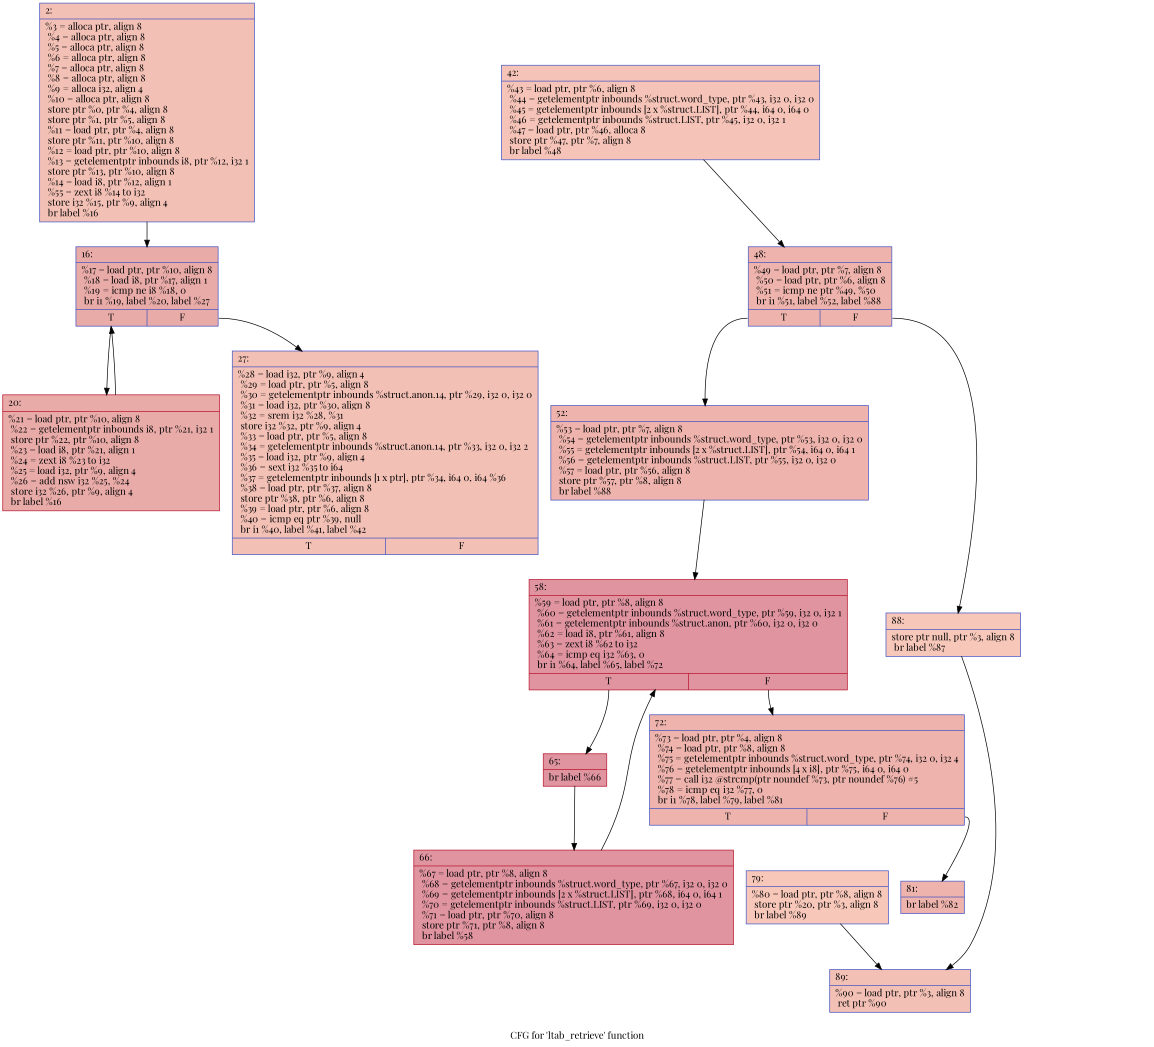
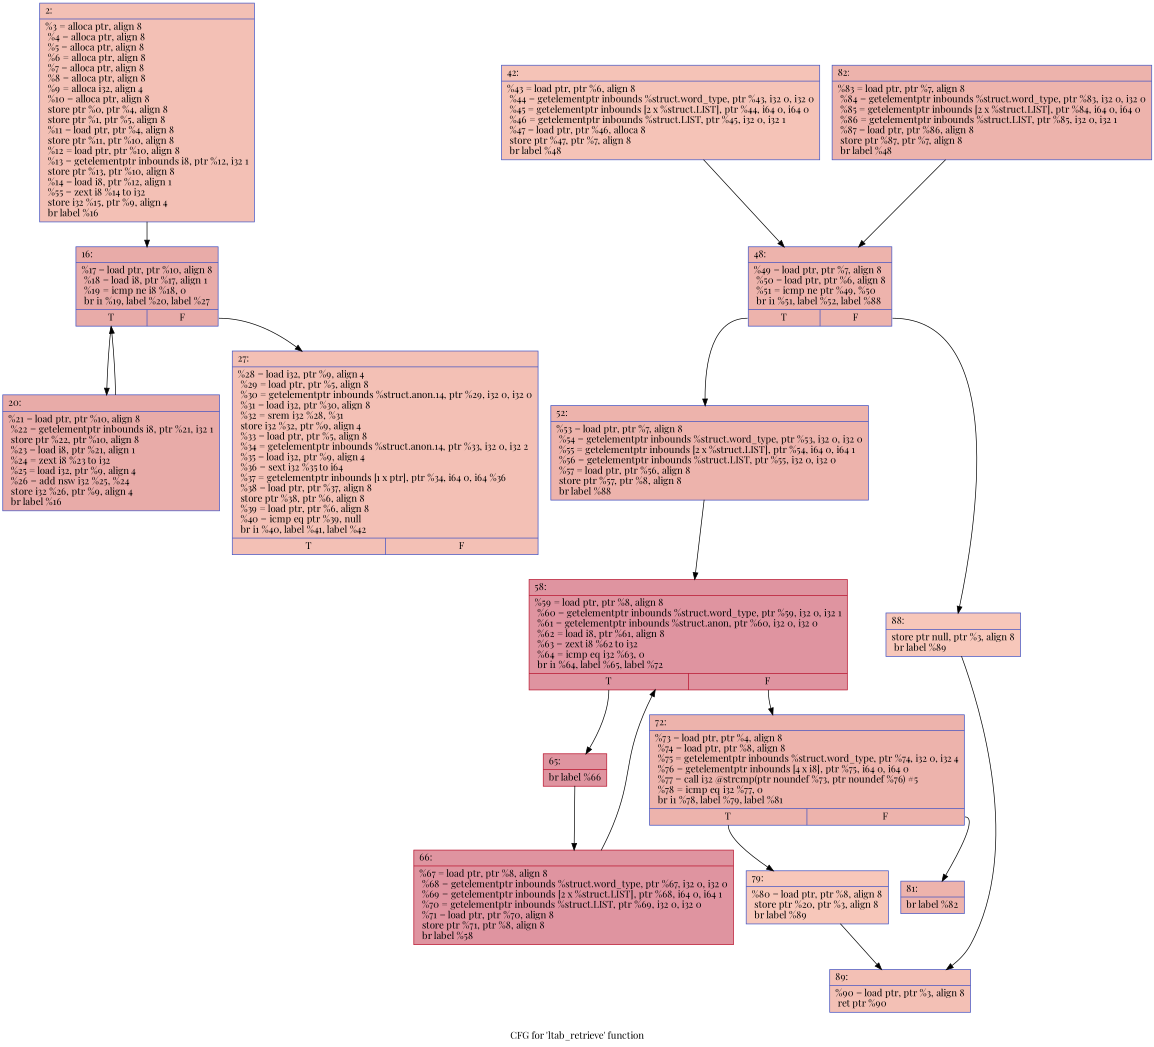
node "82:": added
node "20:": color #b70d28ff -> #3d50c3ff
node "88:": text "br label %87" -> "br label %89"
edge "72:" -> "79:": added
